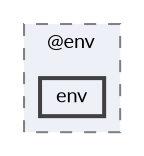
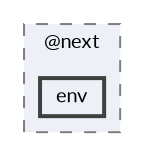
cluster "@env": label "@env" -> "@next"
